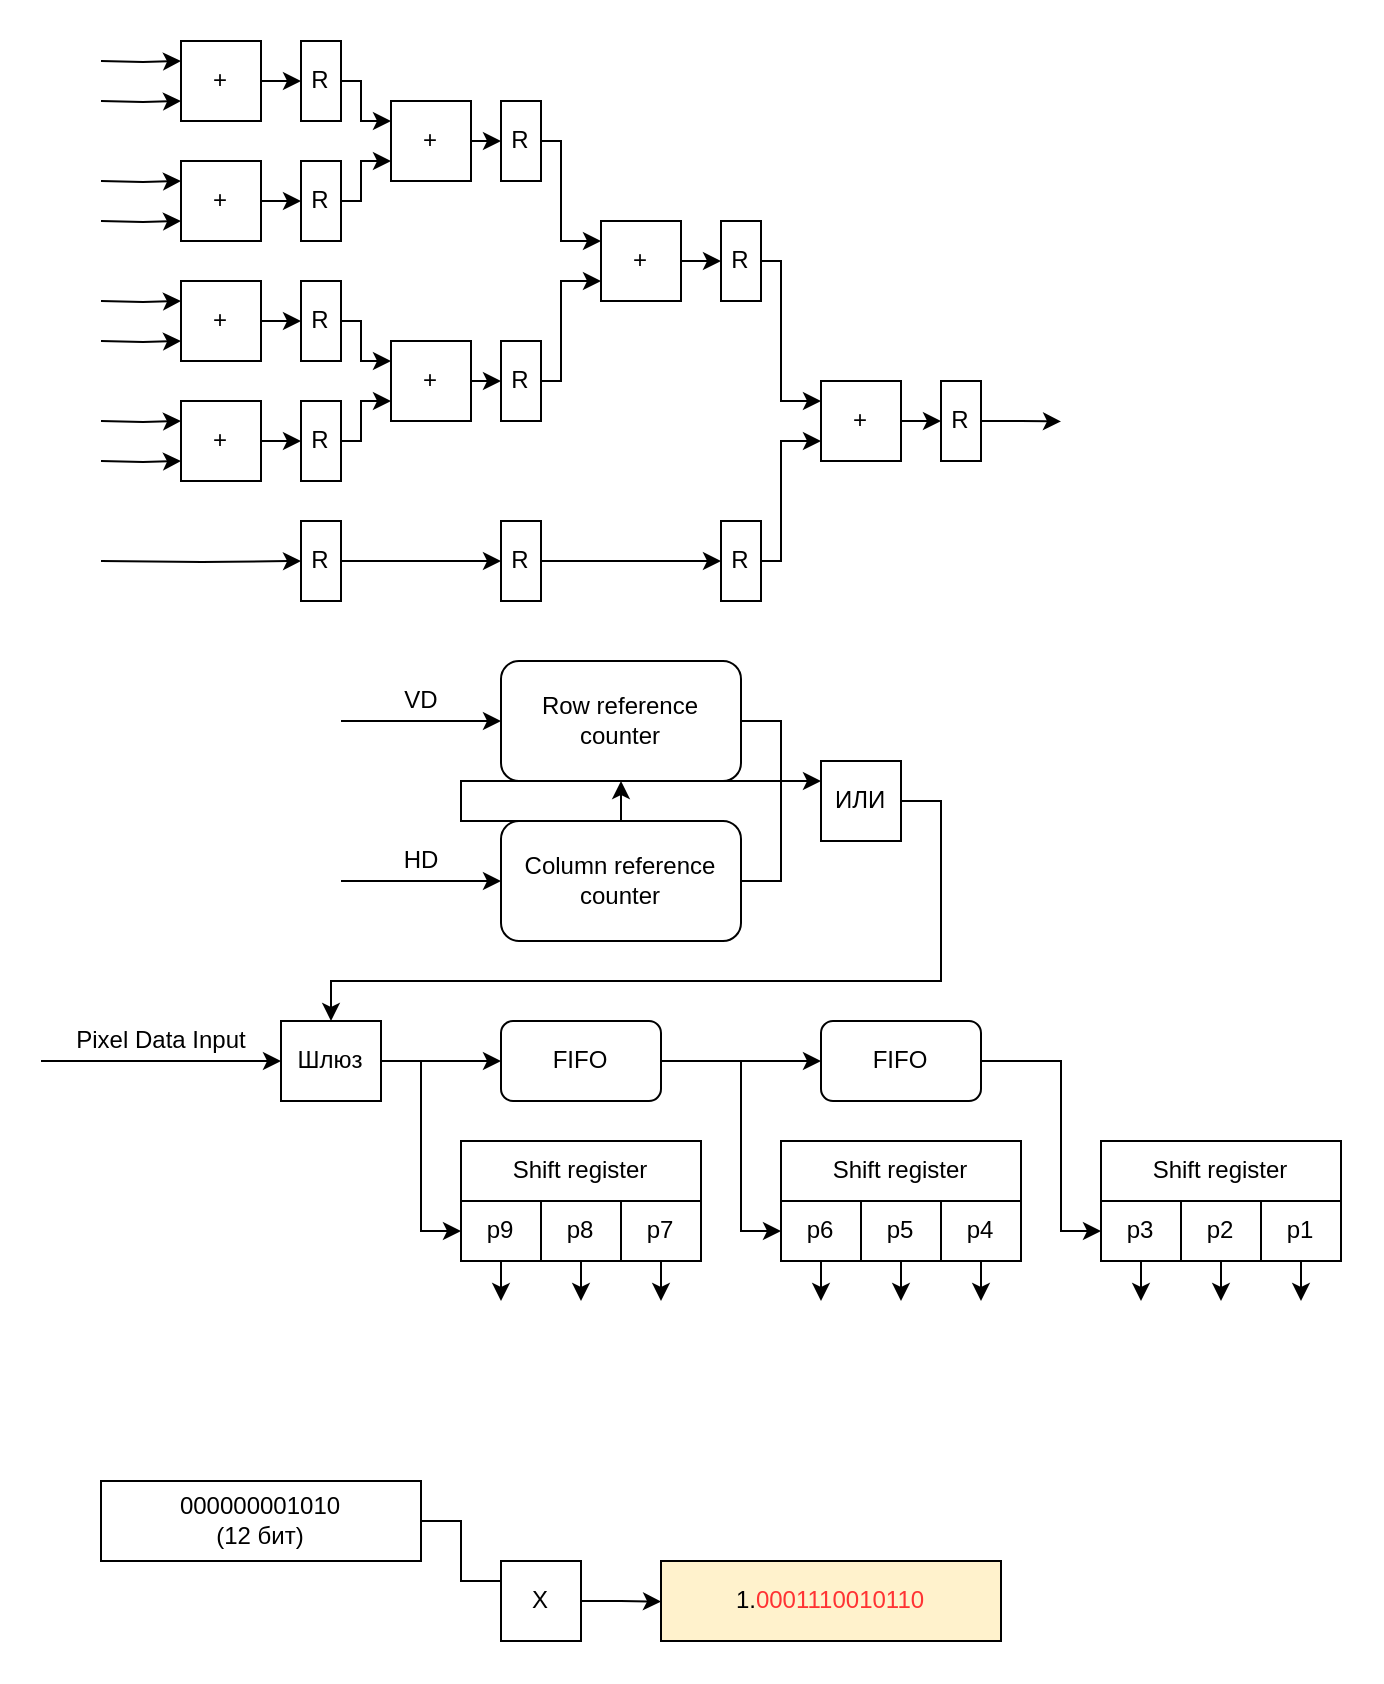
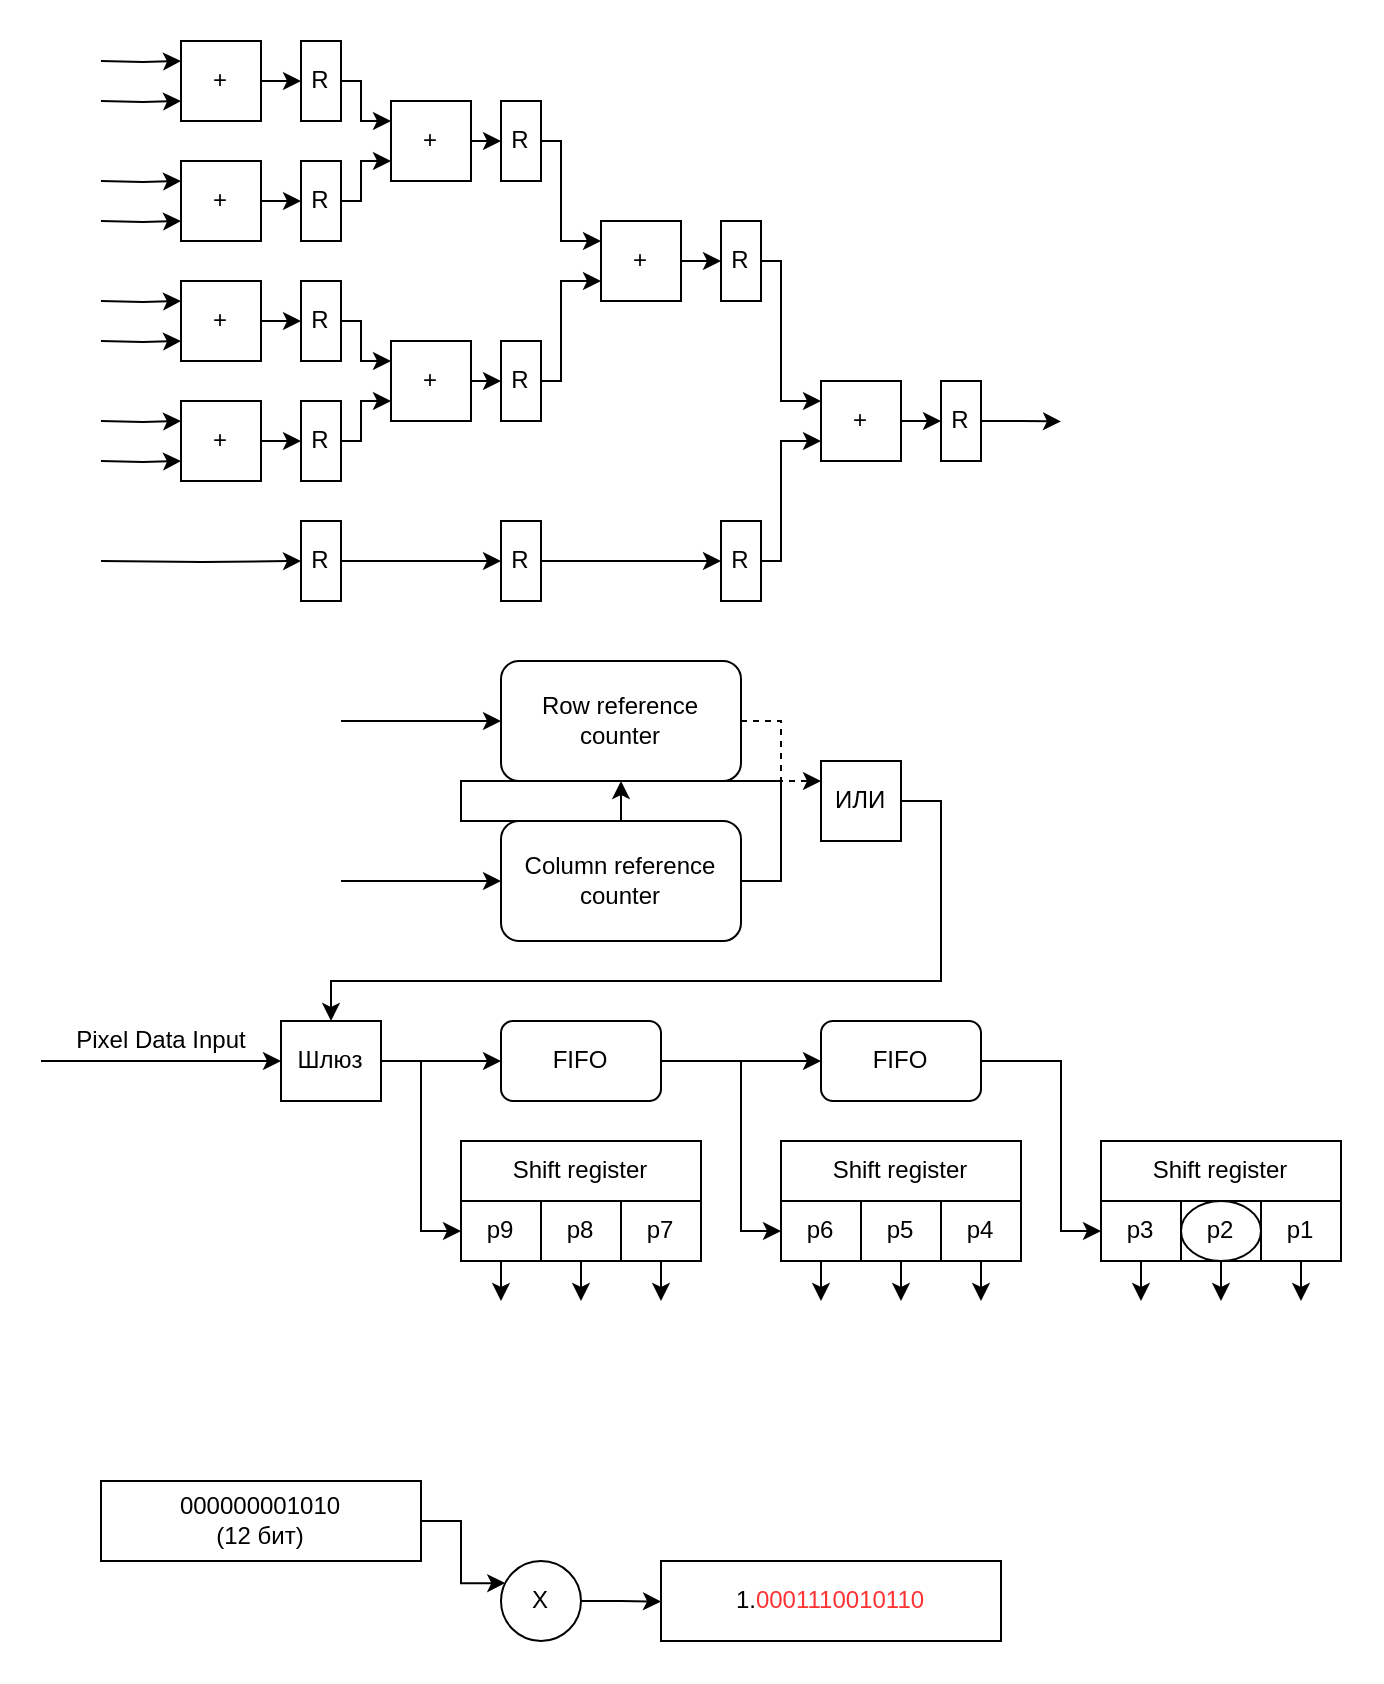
node "VD": removed
edge "Row reference counter" -> "ИЛИ": style solid -> dashed
node "HD": removed
node "p2": shape rectangle -> ellipse
edge "000000001010 (12 бит)" -- "X": arrowhead none -> classic
node "X": shape rectangle -> ellipse
node "1.0001110010110": fillcolor #fff2cc -> #ffffff
